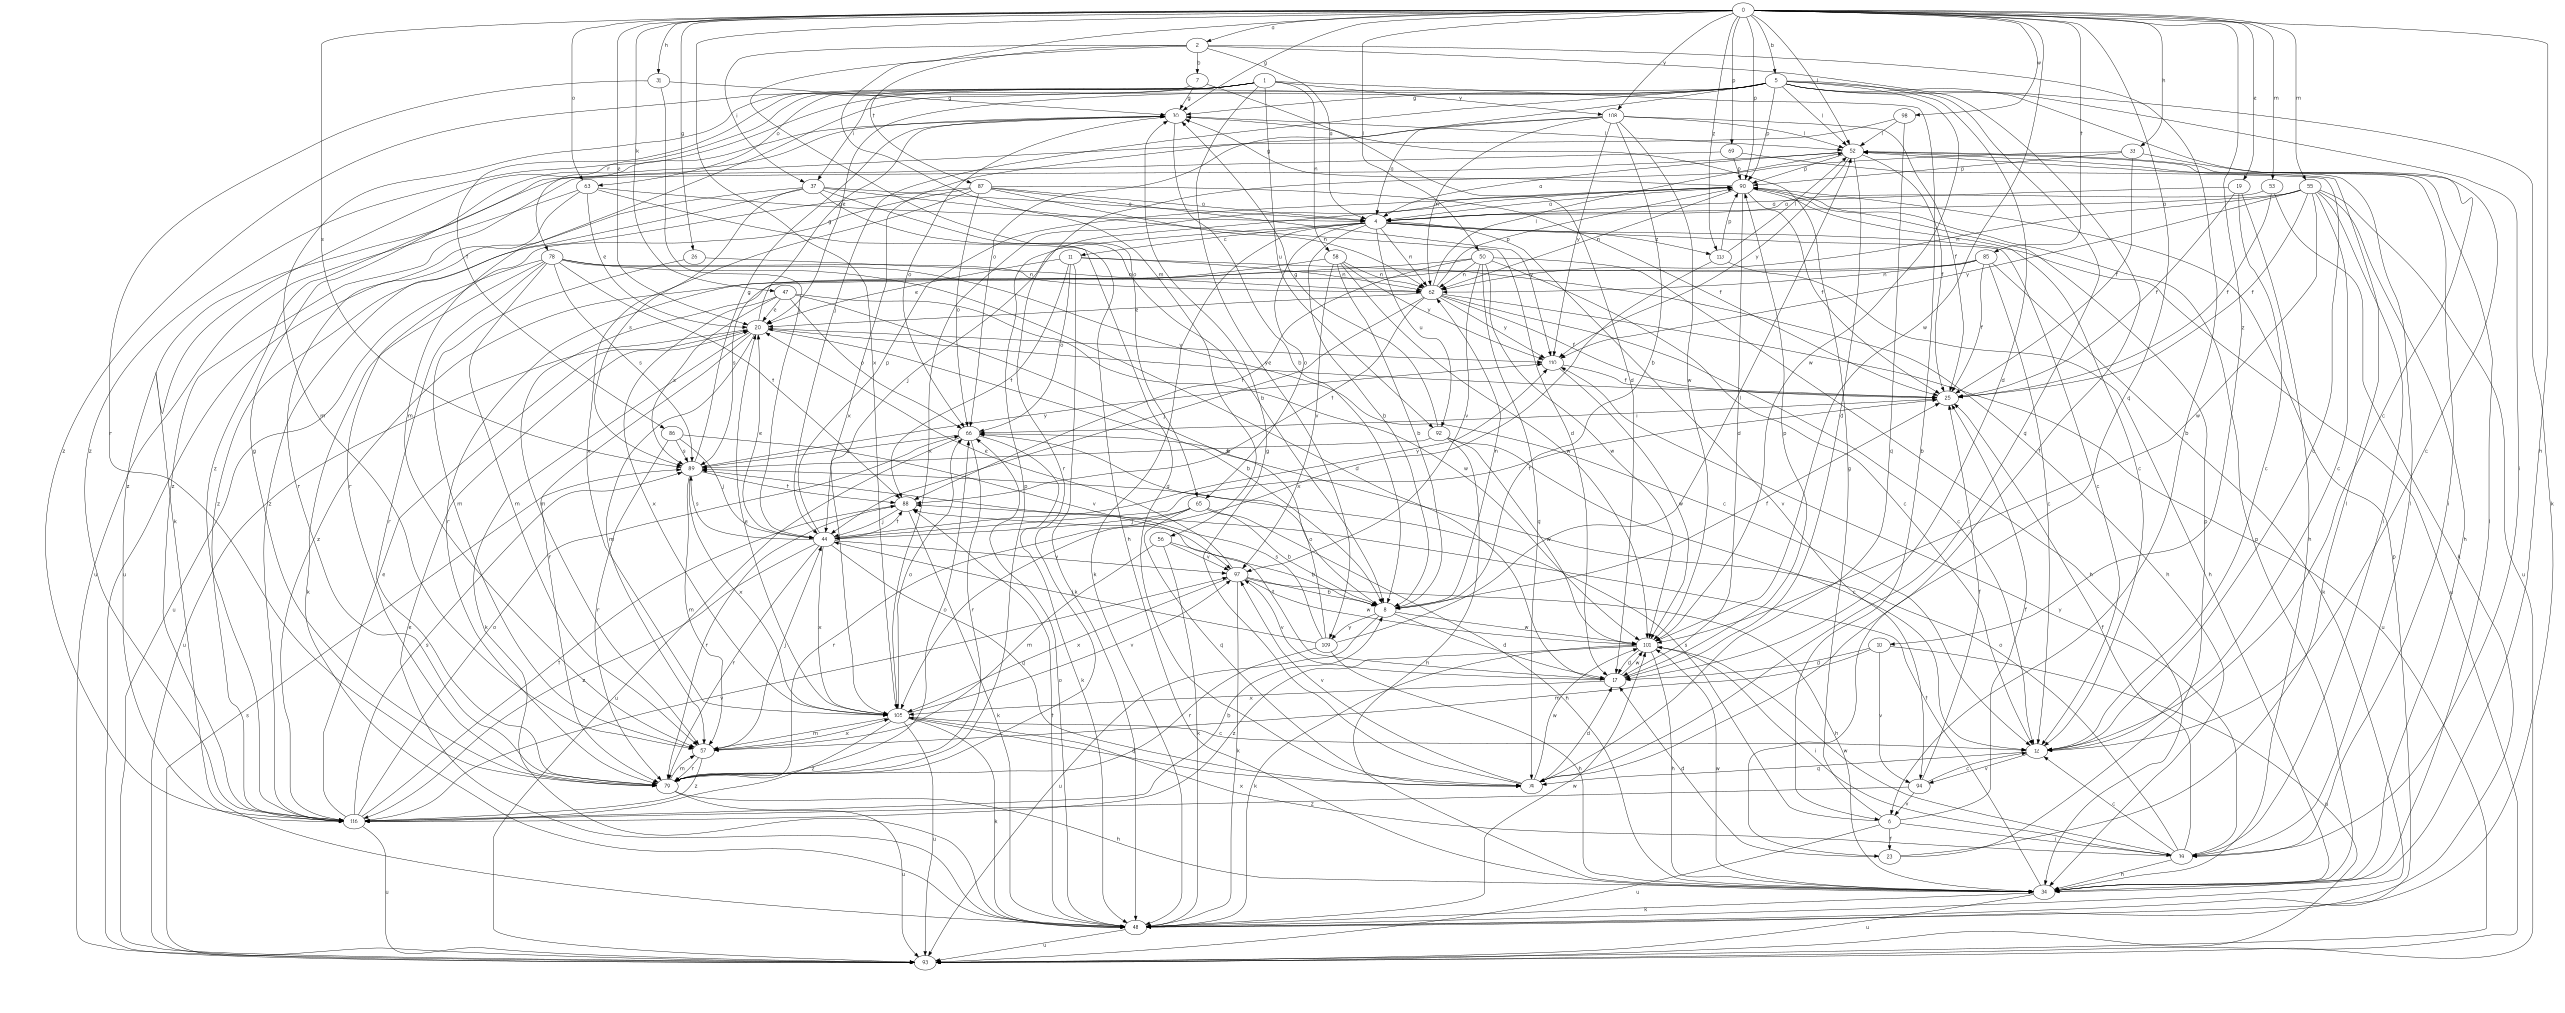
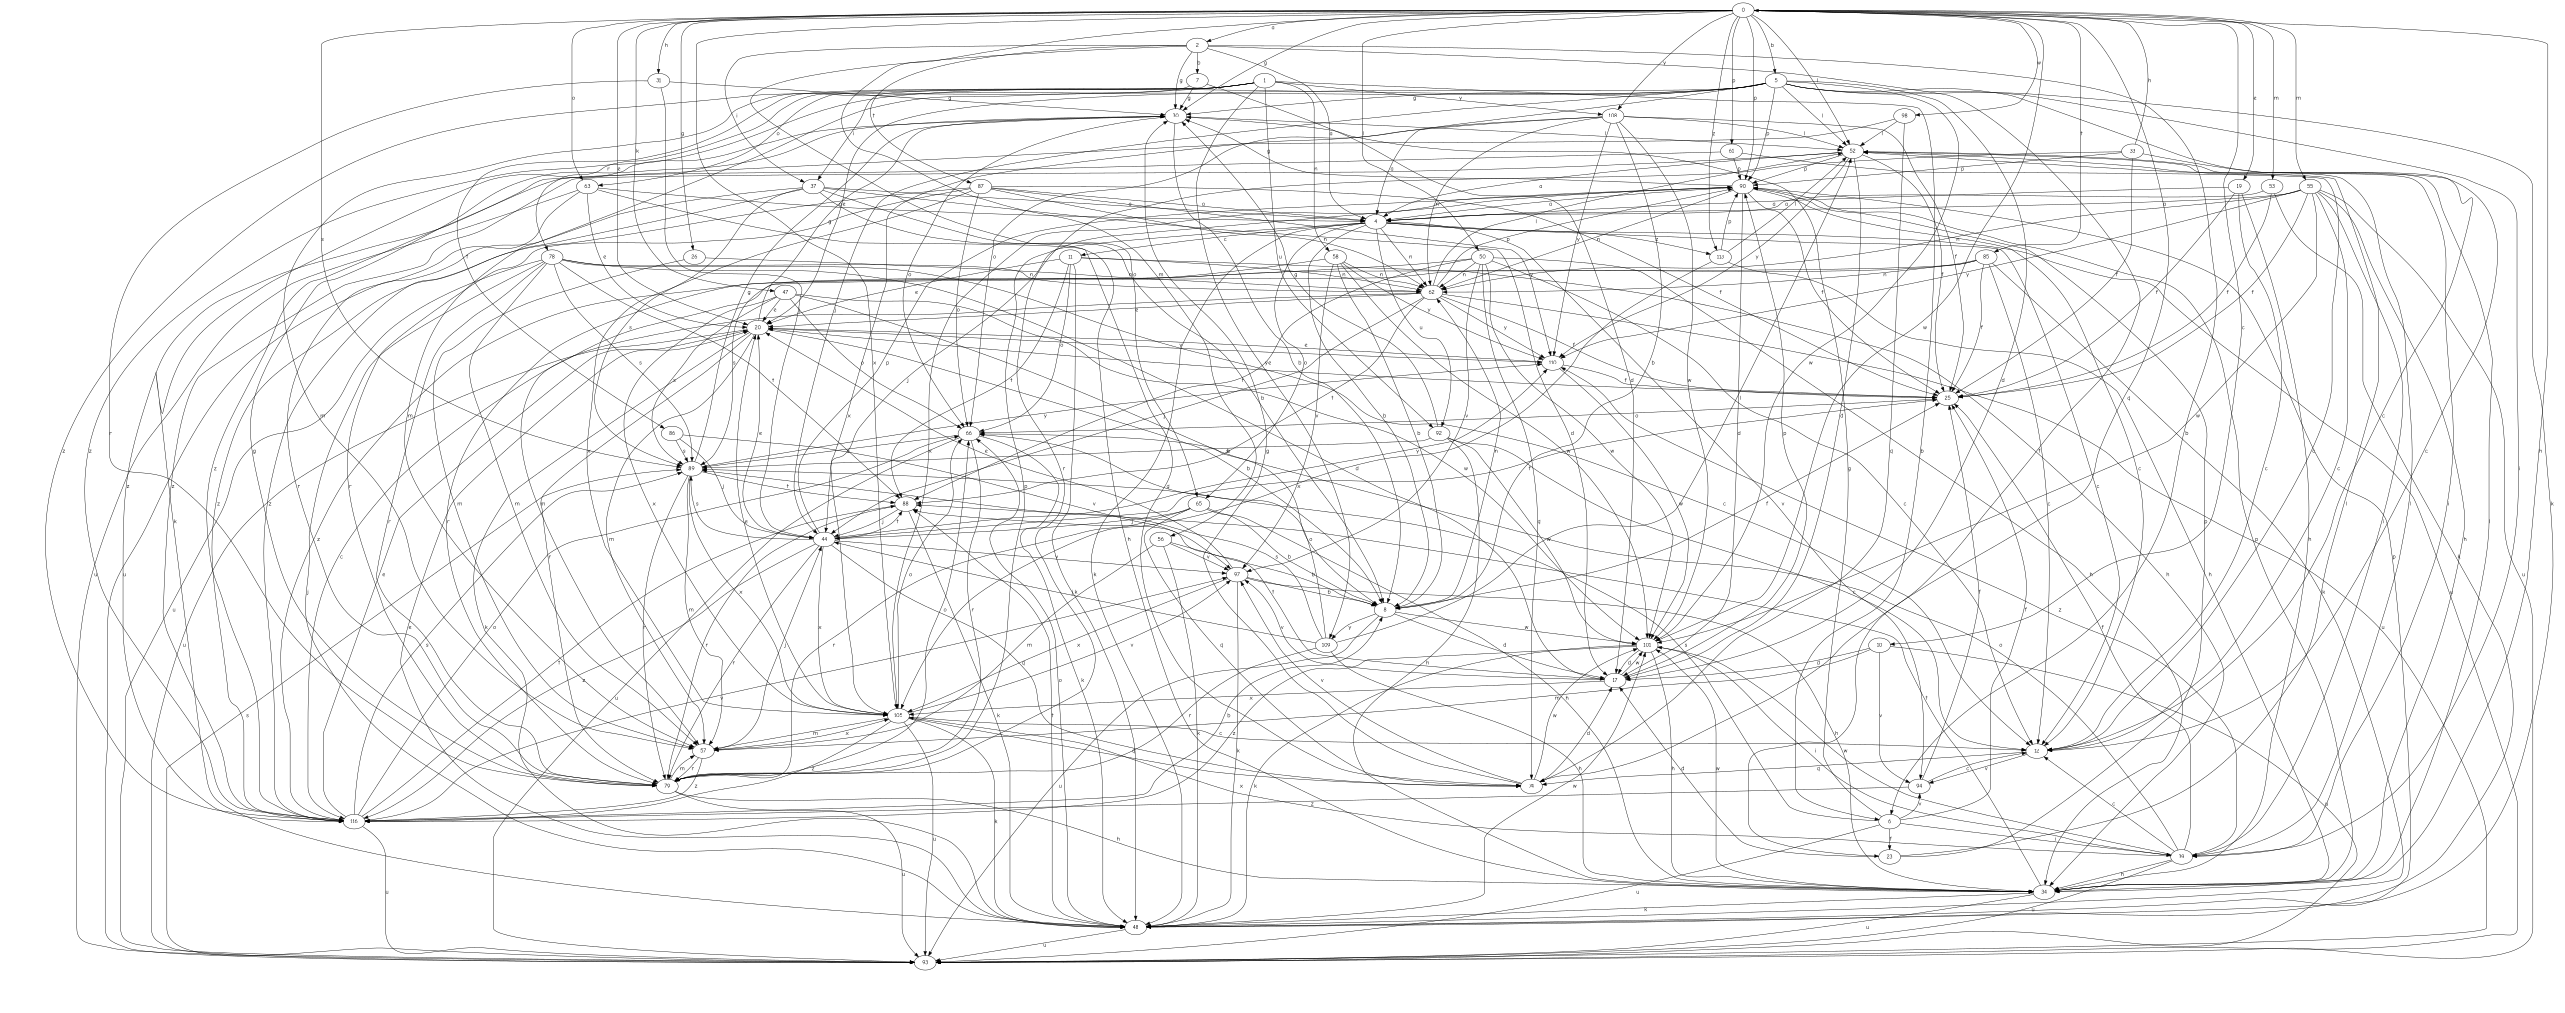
edge "0" -> "33": reversed
edge "2" -> "30": added, label "g"
node "69": label "69" -> "61"
edge "0" -> "10": label "z" -> "c"
edge "110" -> "20": added, label "e"
edge "25" -> "66": label "i" -> "o"
edge "62" -> "12": now "62" -> "116"
edge "5" -> "74": removed, label "q"
edge "78" -> "48": label "k" -> "j"
edge "86" -> "79": now "89" -> "79"
edge "39" -> "110": label "y" -> "z"
edge "97" -> "101": removed, label "w"
edge "94" -> "6": reversed
edge "39" -> "93": added, label "u"
